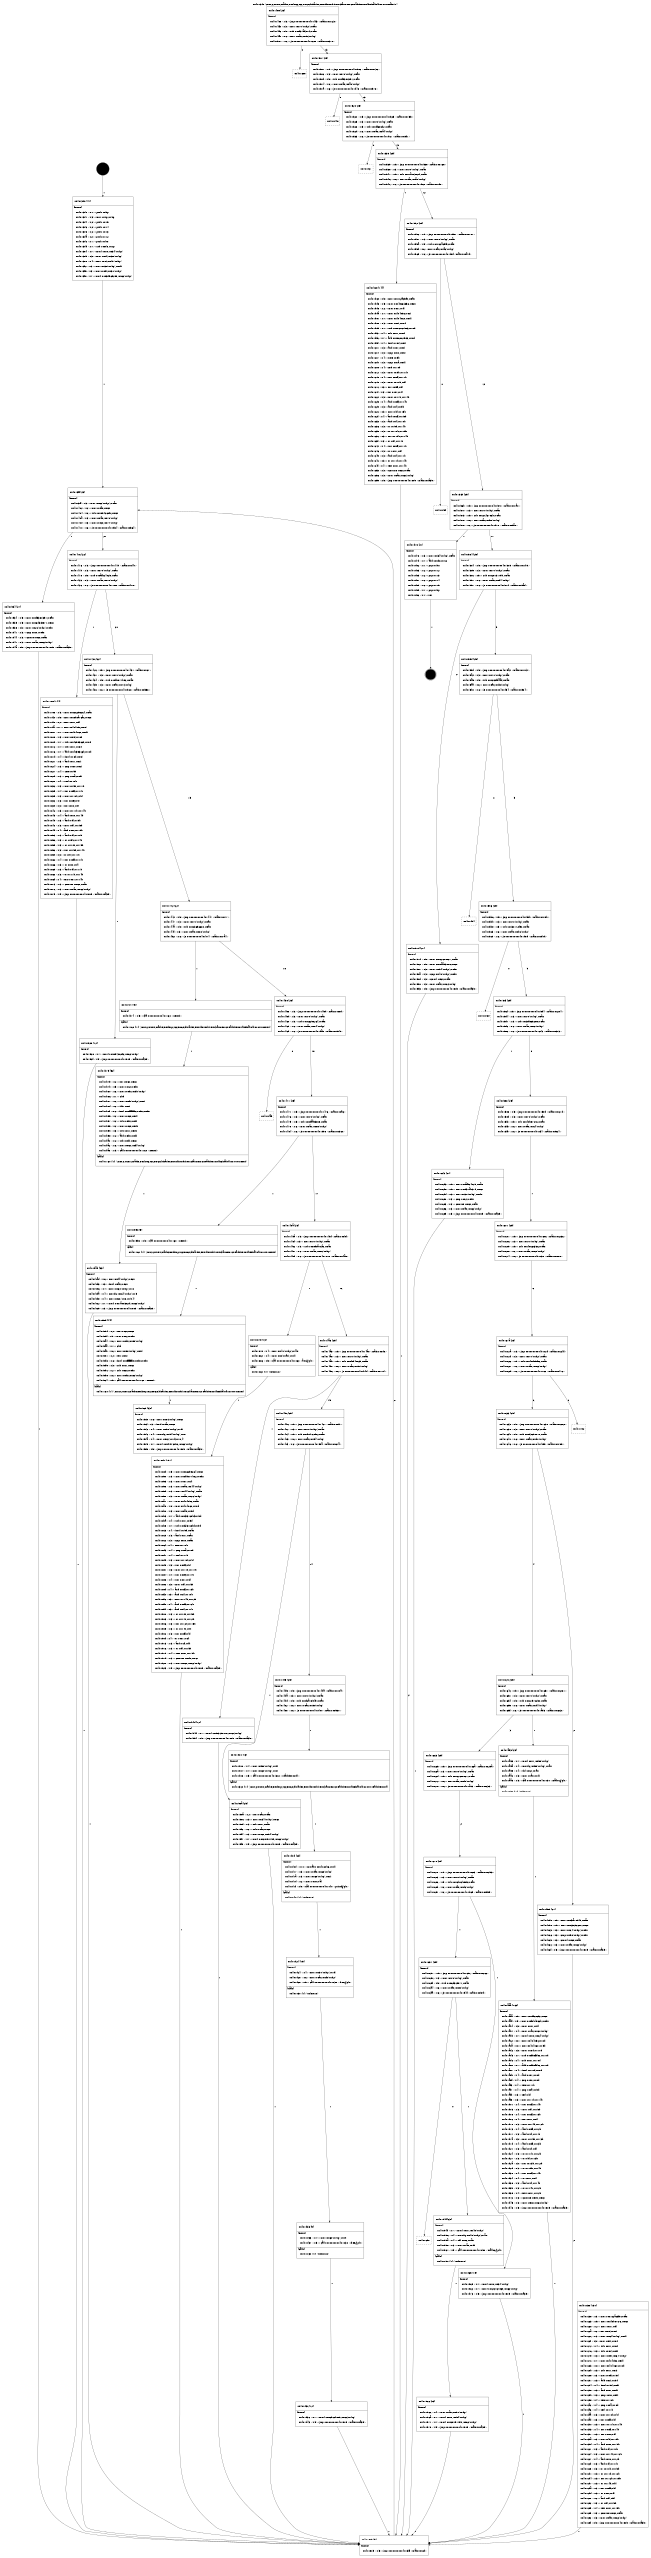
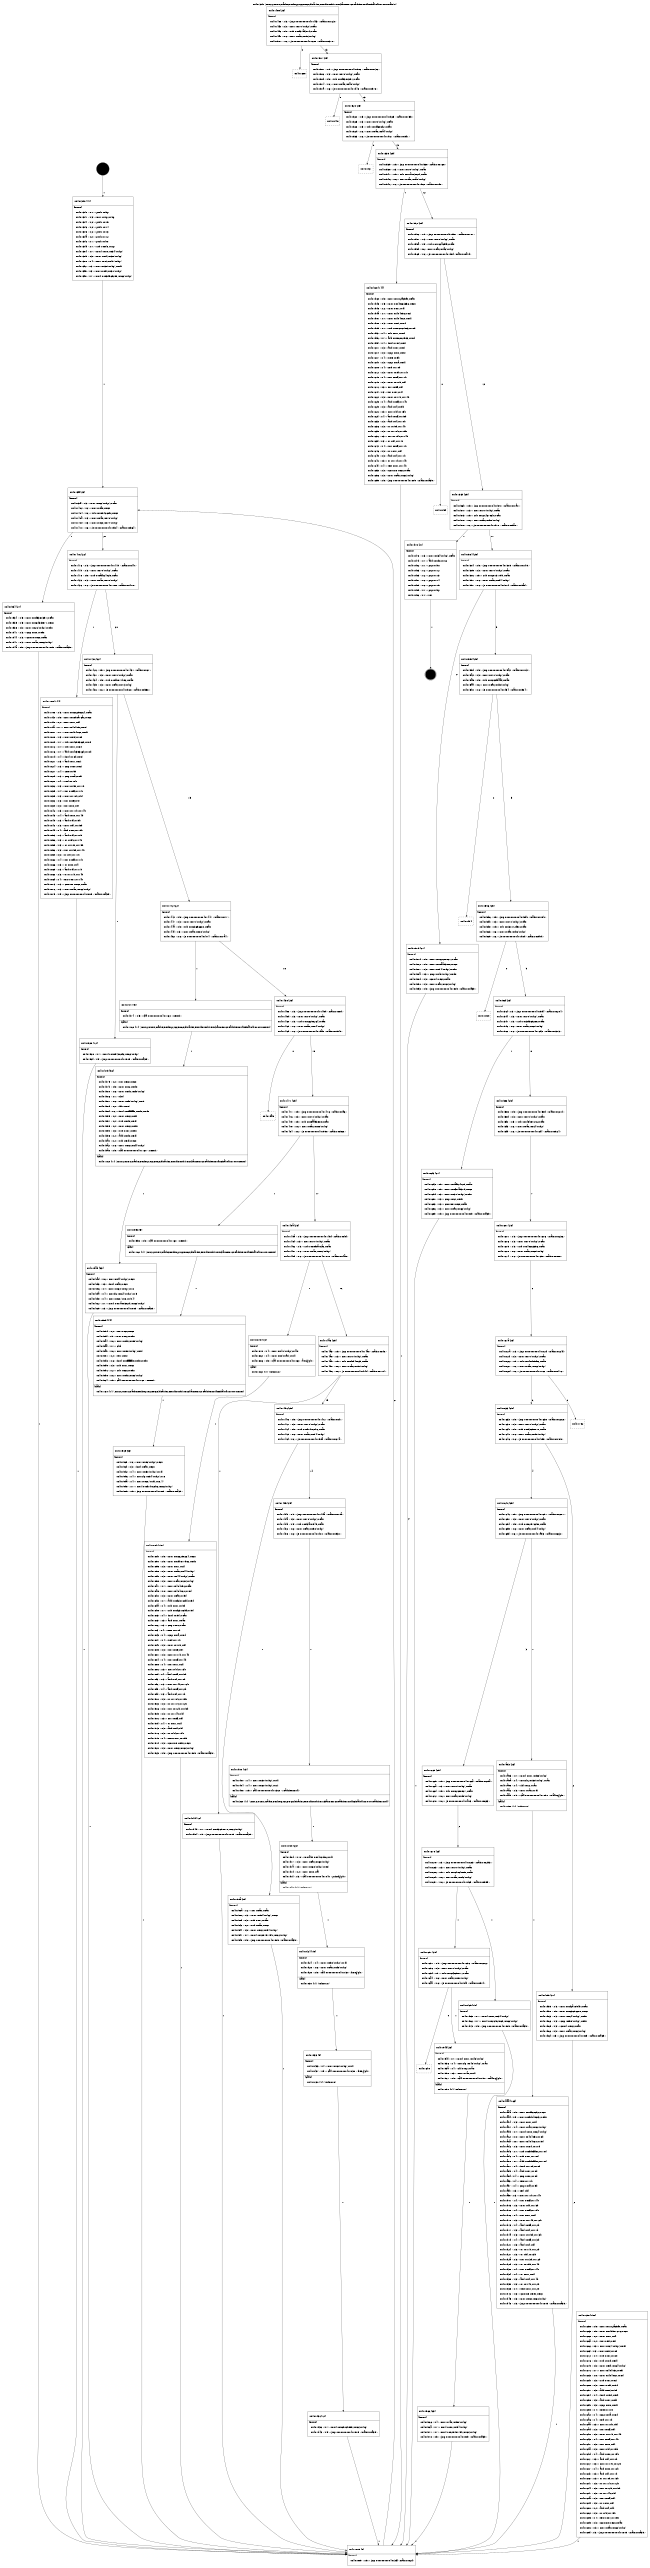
edge "0x4019c9 [33]" -> "0x401e09 [5]": added, label "1"
